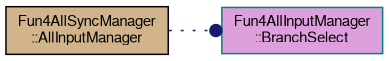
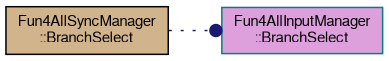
node "Fun4AllSyncManager ::AllInputManager": label "Fun4AllSyncManager ::AllInputManager" -> "Fun4AllSyncManager ::BranchSelect"
